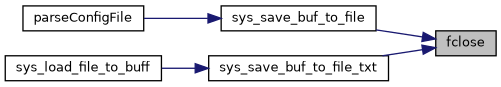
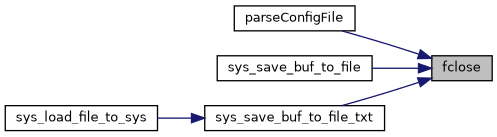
edge "parseConfigFile" -> "sys_save_buf_to_file": now "parseConfigFile" -> "fclose"
node "sys_load_file_to_buff": label "sys_load_file_to_buff" -> "sys_load_file_to_sys"
